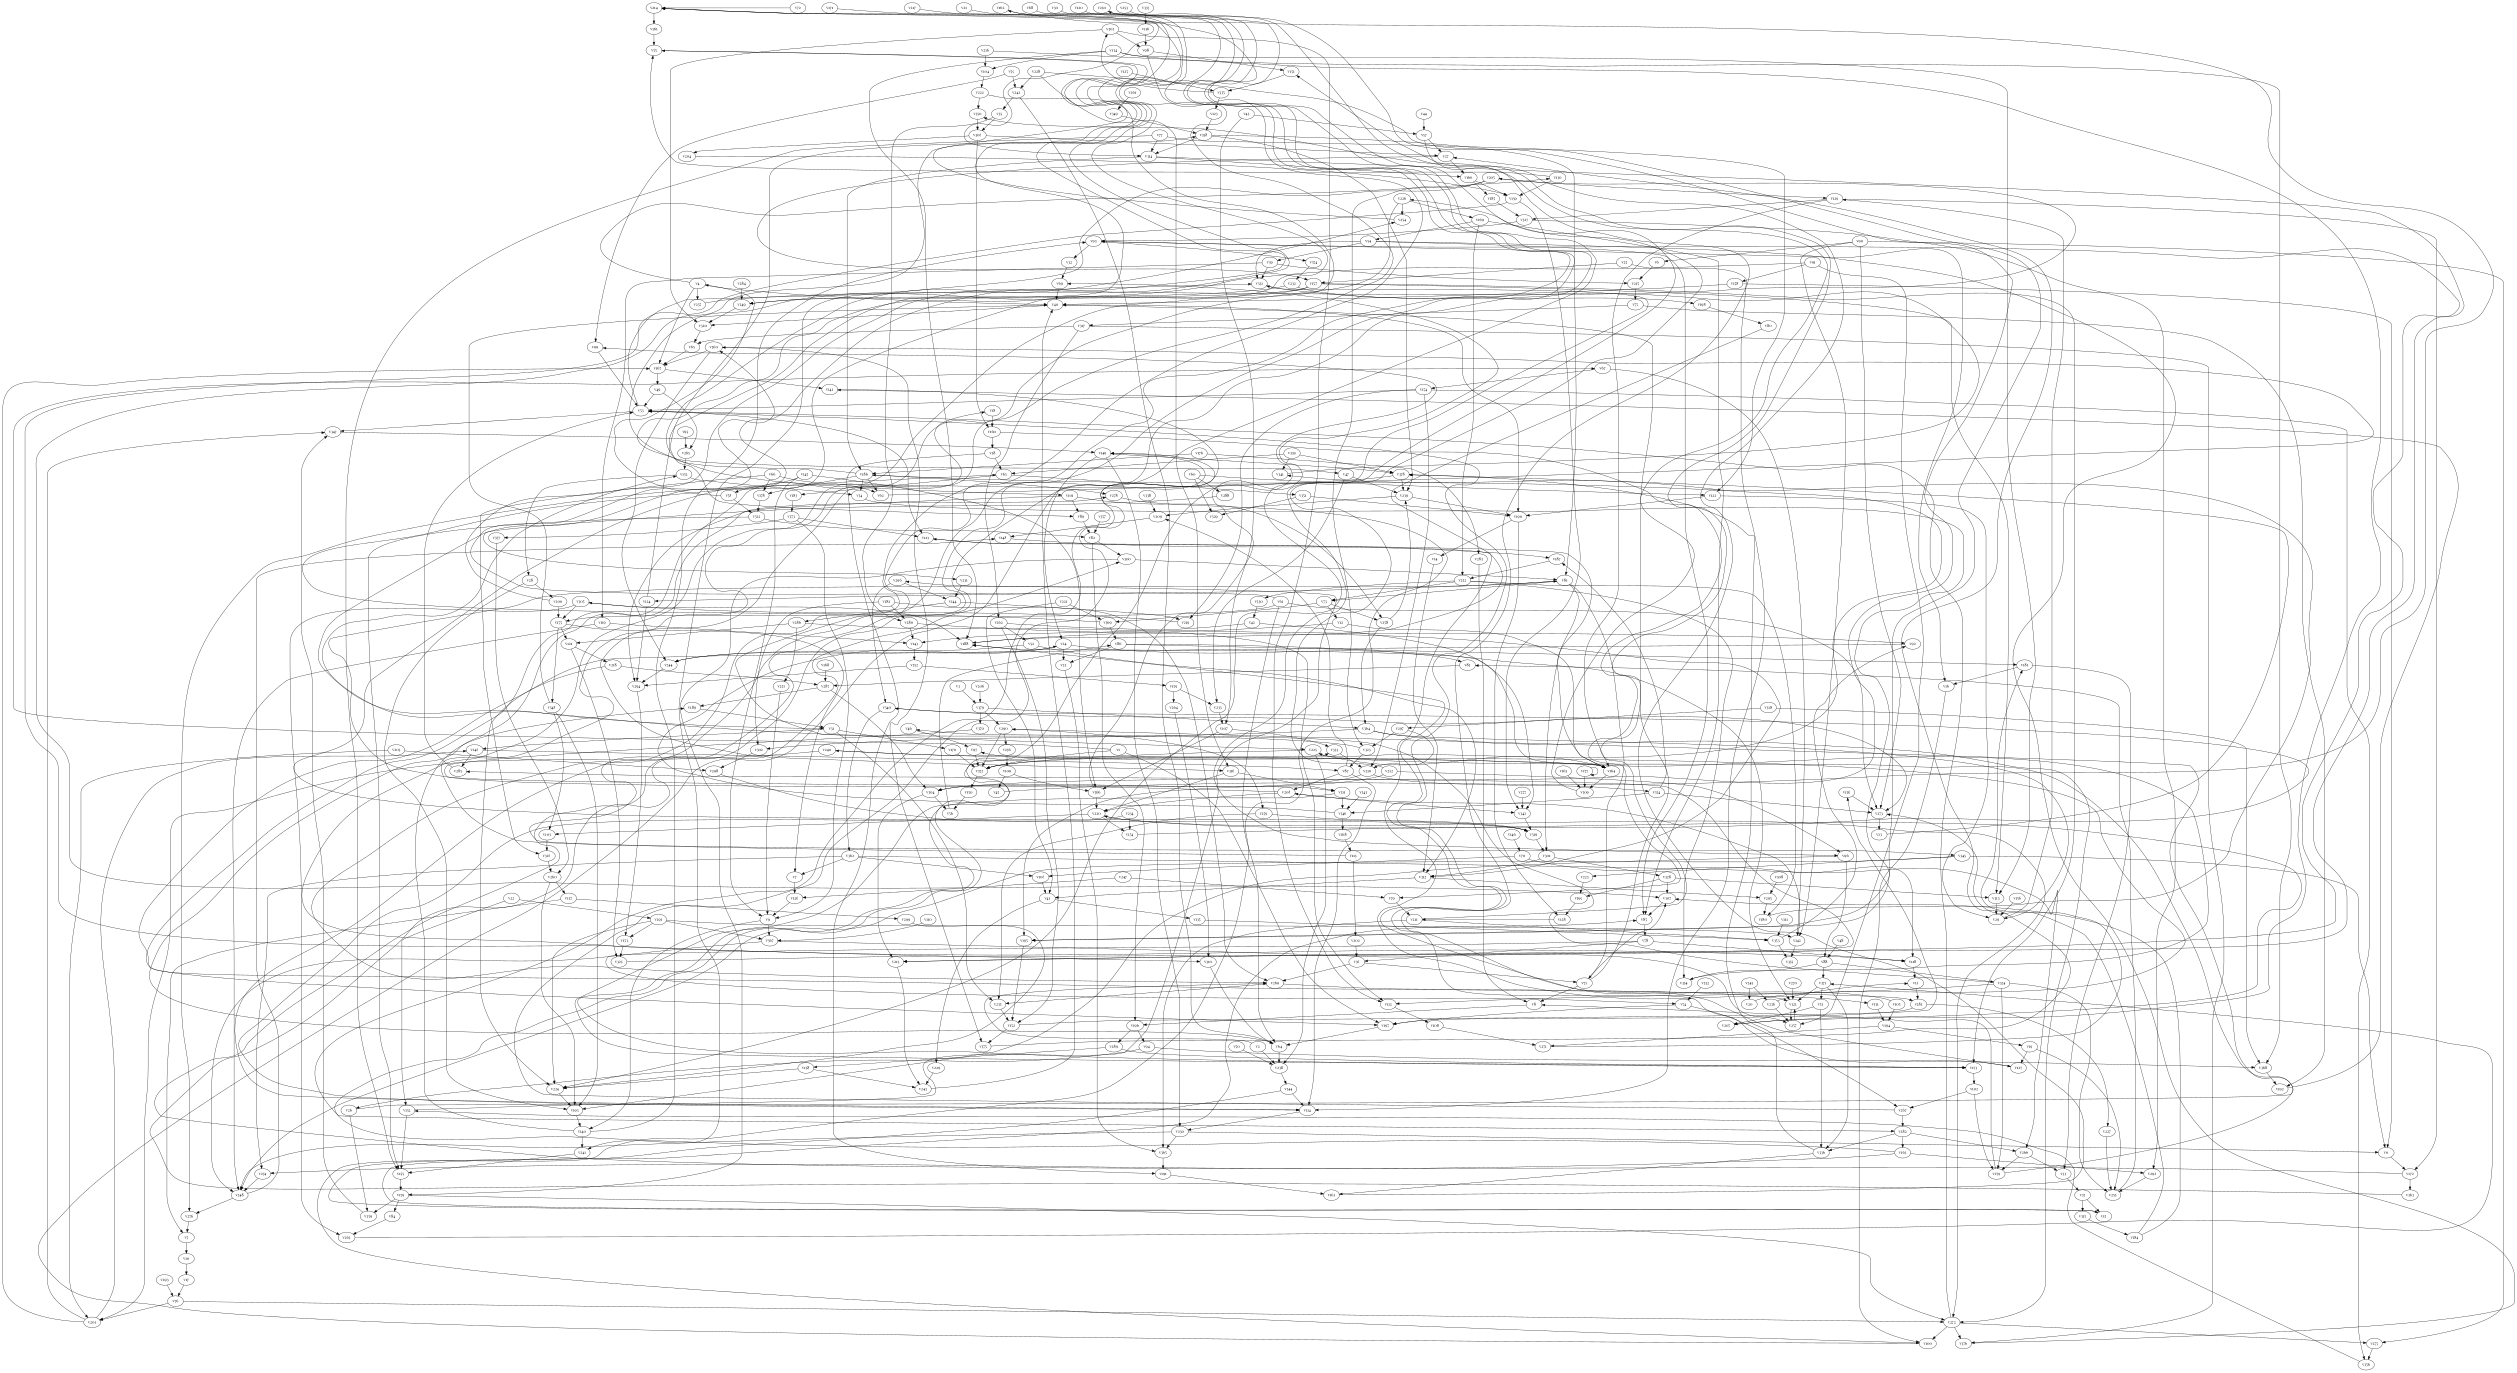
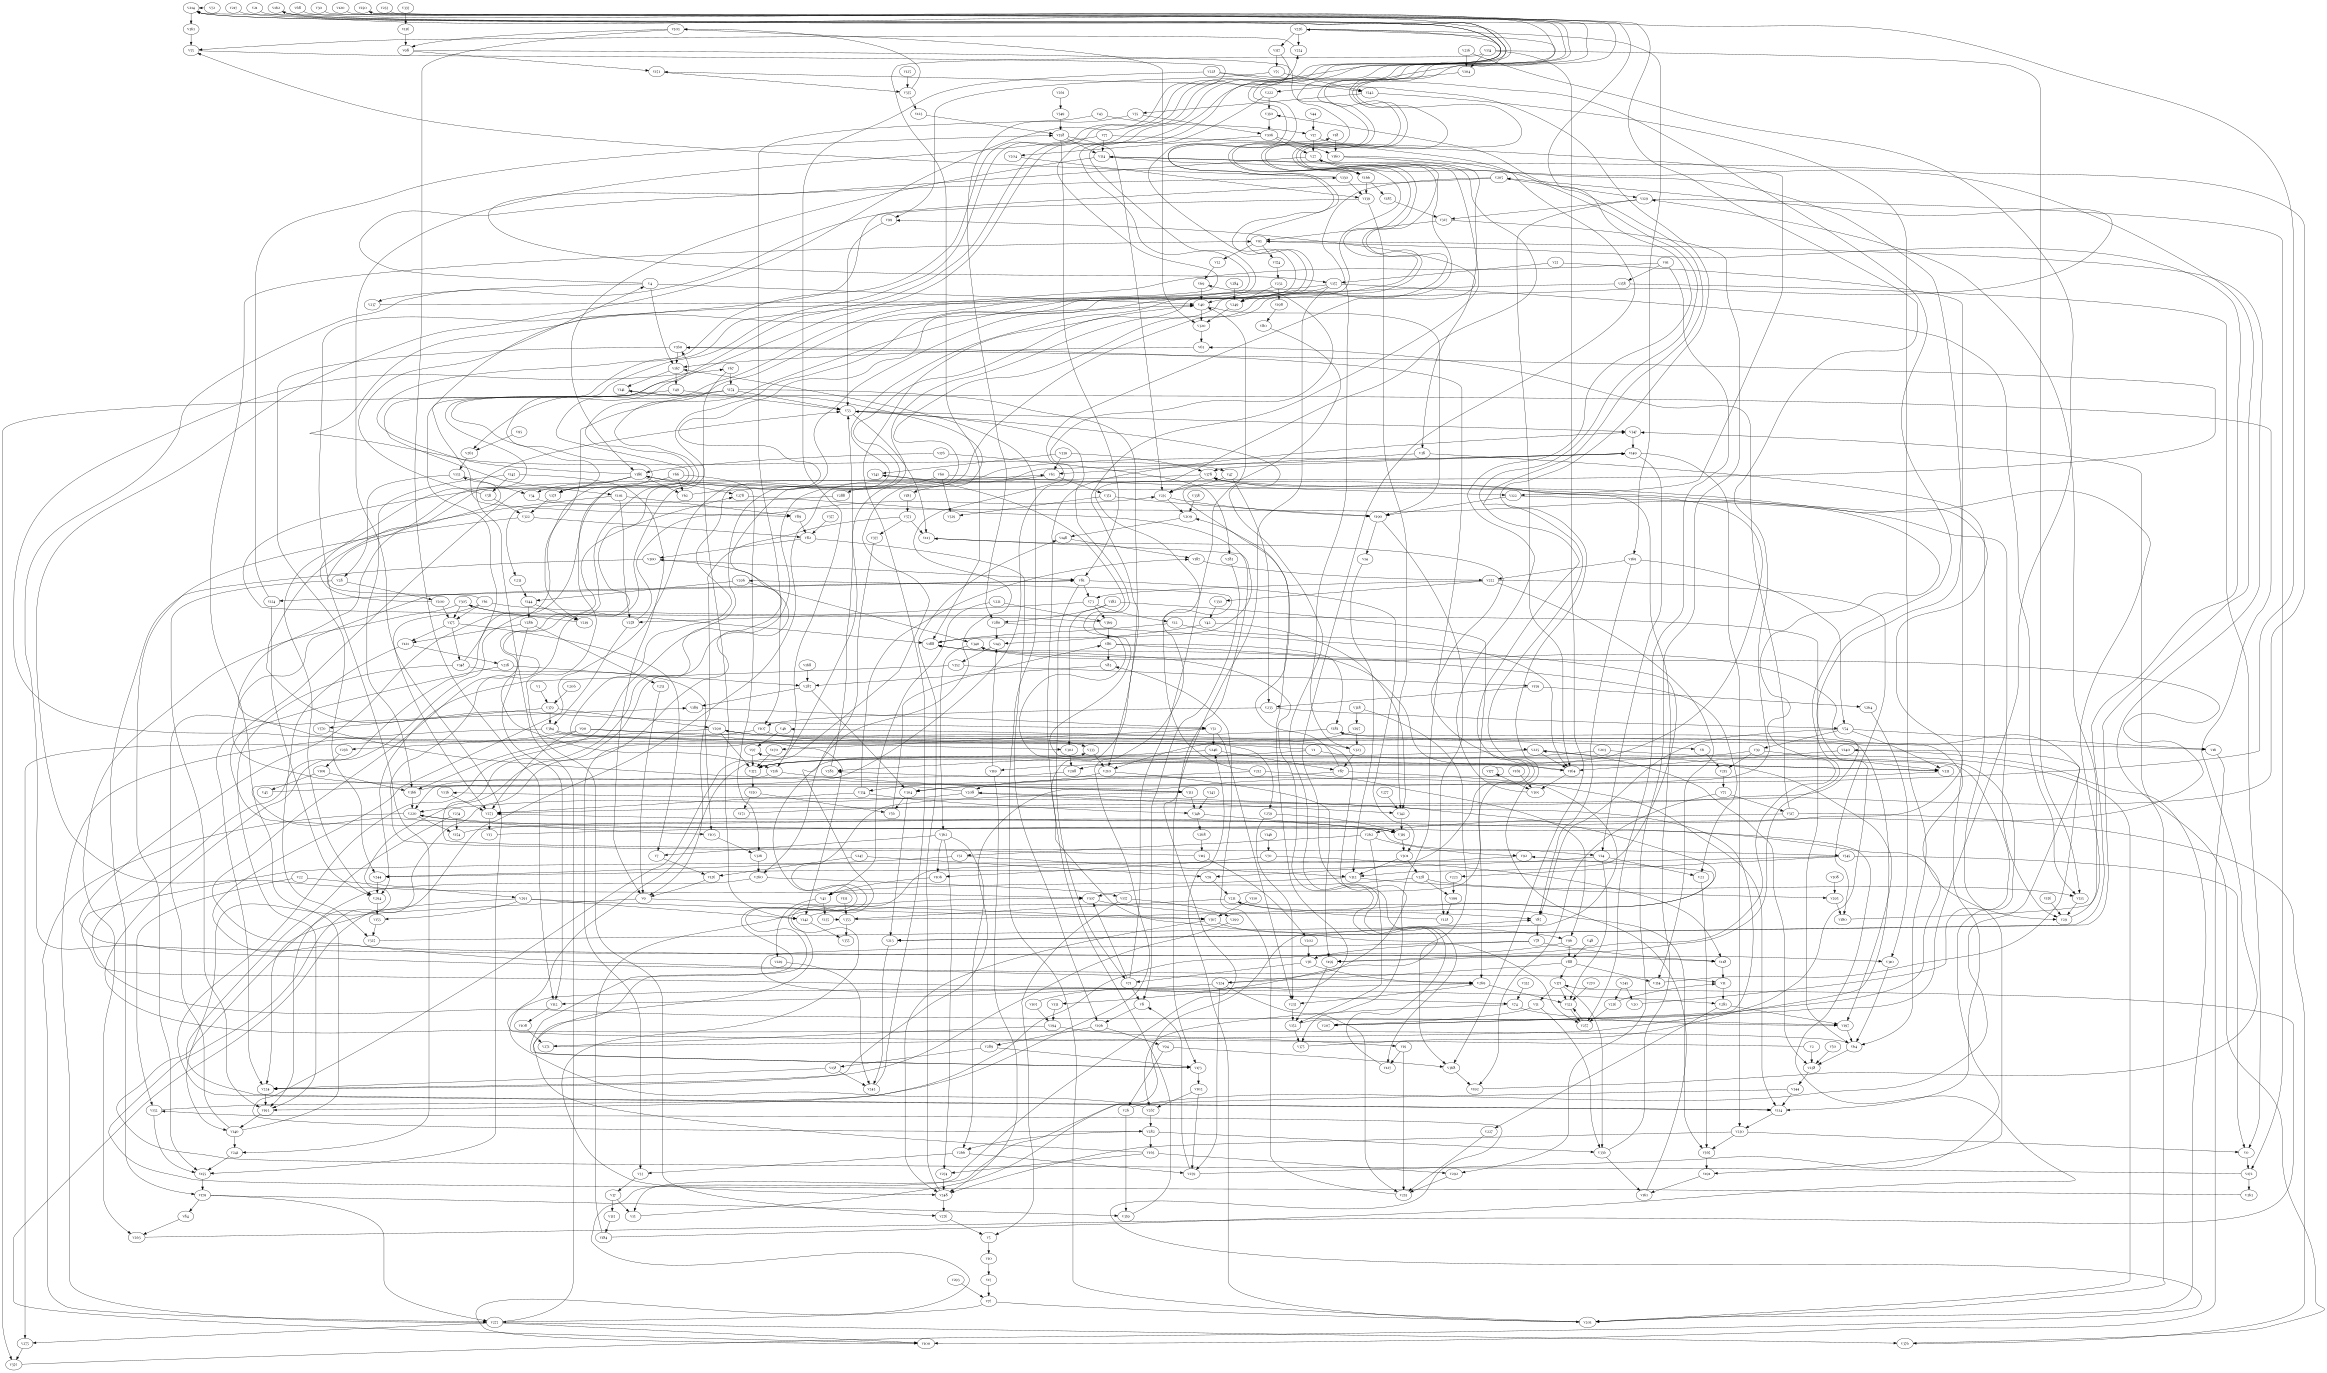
node "v117": added
edge "v233" -> "v54": added
edge "v150" -> "v171": added
